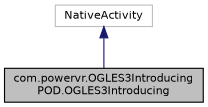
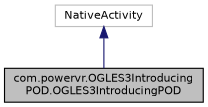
node "com.powervr.OGLES3Introducing POD.OGLES3Introducing": label "com.powervr.OGLES3Introducing POD.OGLES3Introducing" -> "com.powervr.OGLES3Introducing POD.OGLES3IntroducingPOD"
